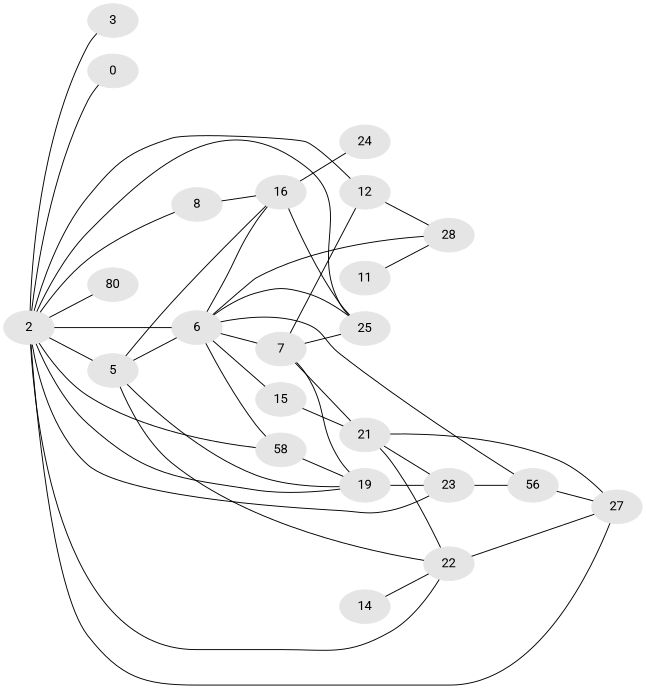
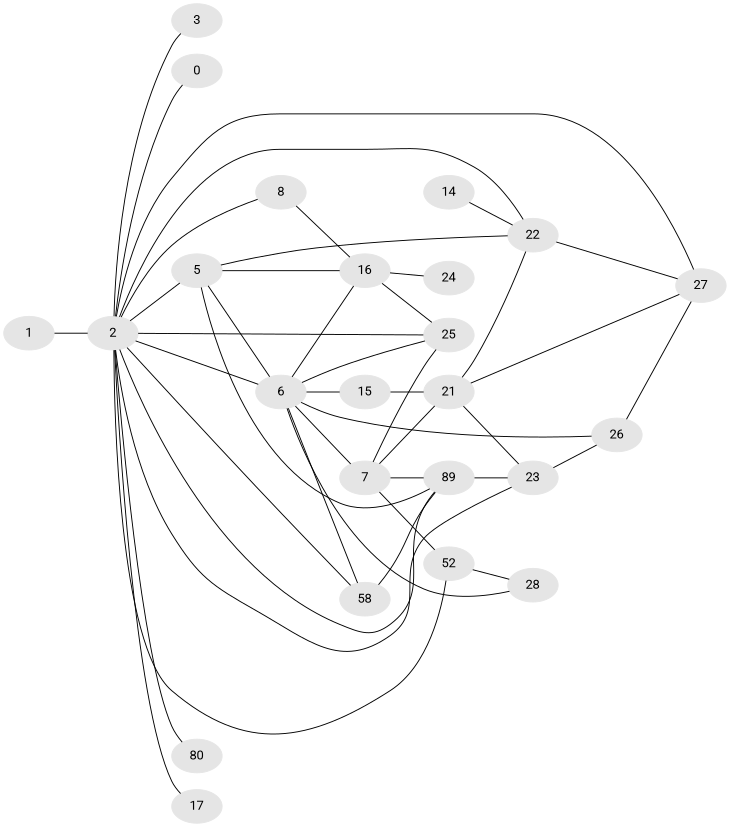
node "12": label "12" -> "52"
node "11": removed
node "1": added
node "19": label "19" -> "89"
node "56": label "56" -> "26"
node "17": added
